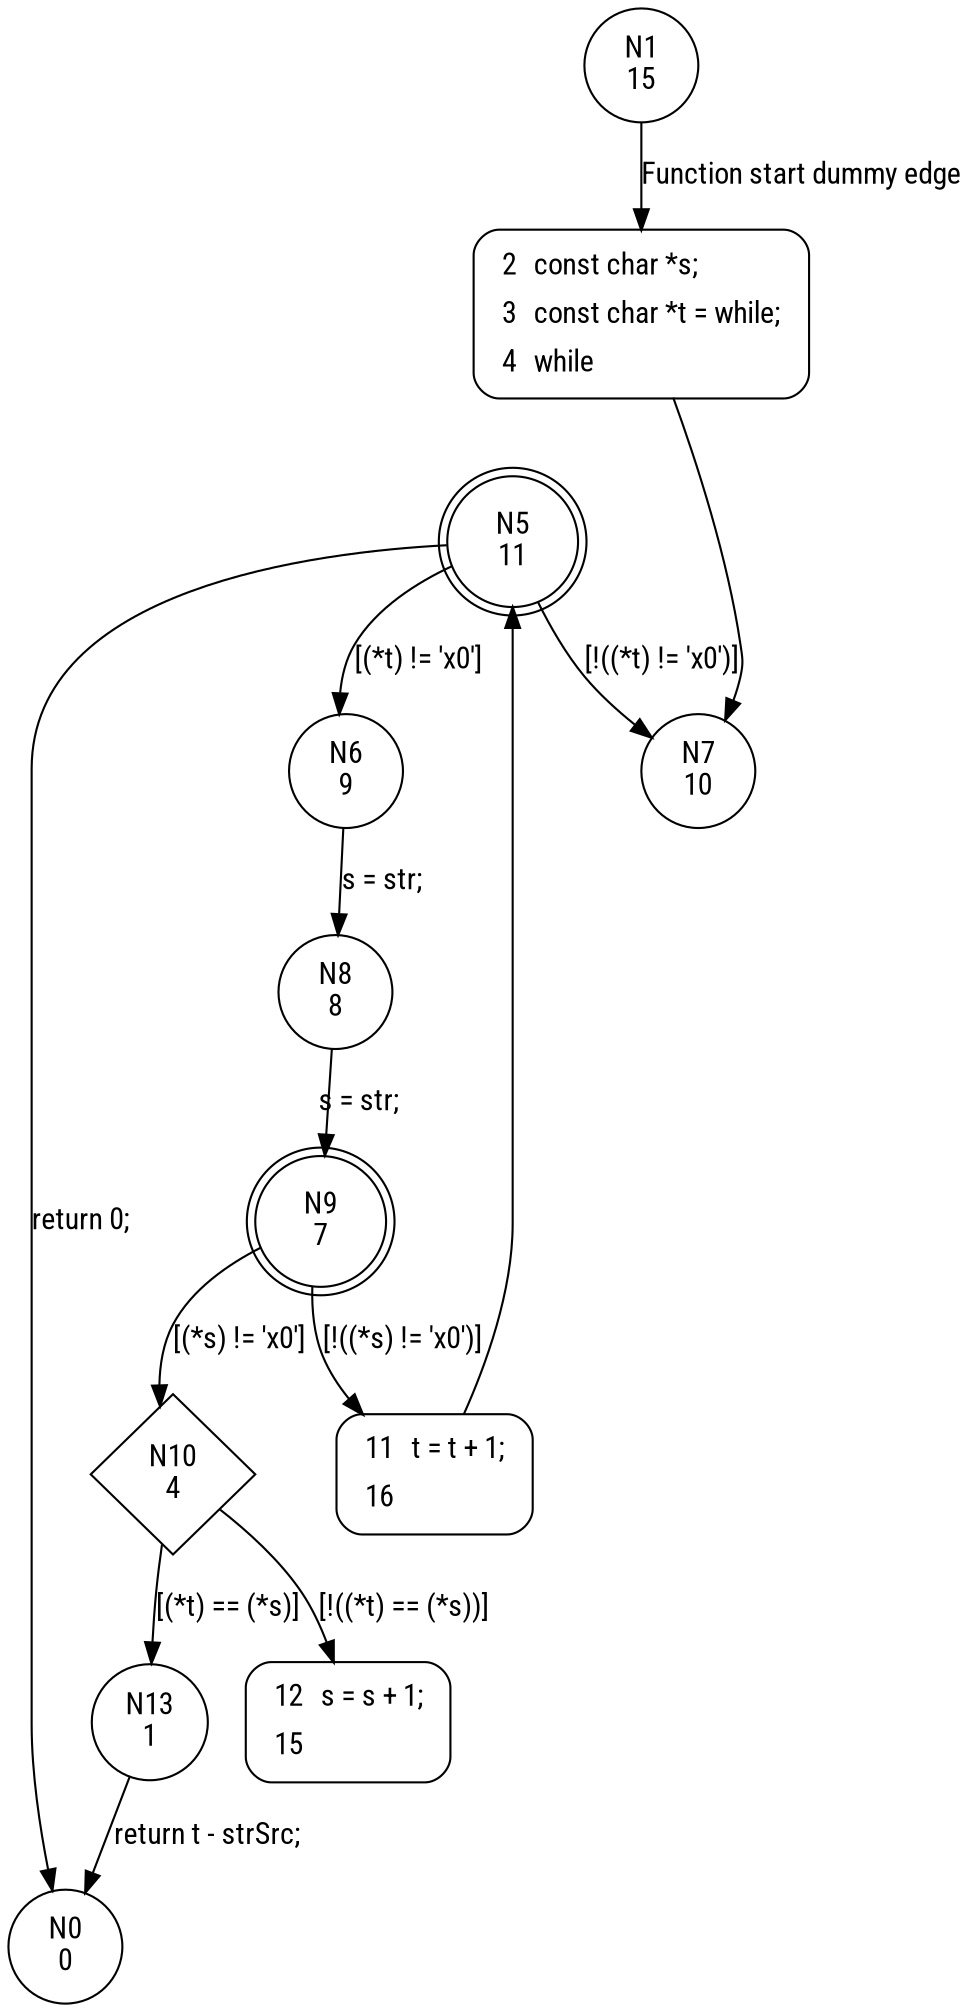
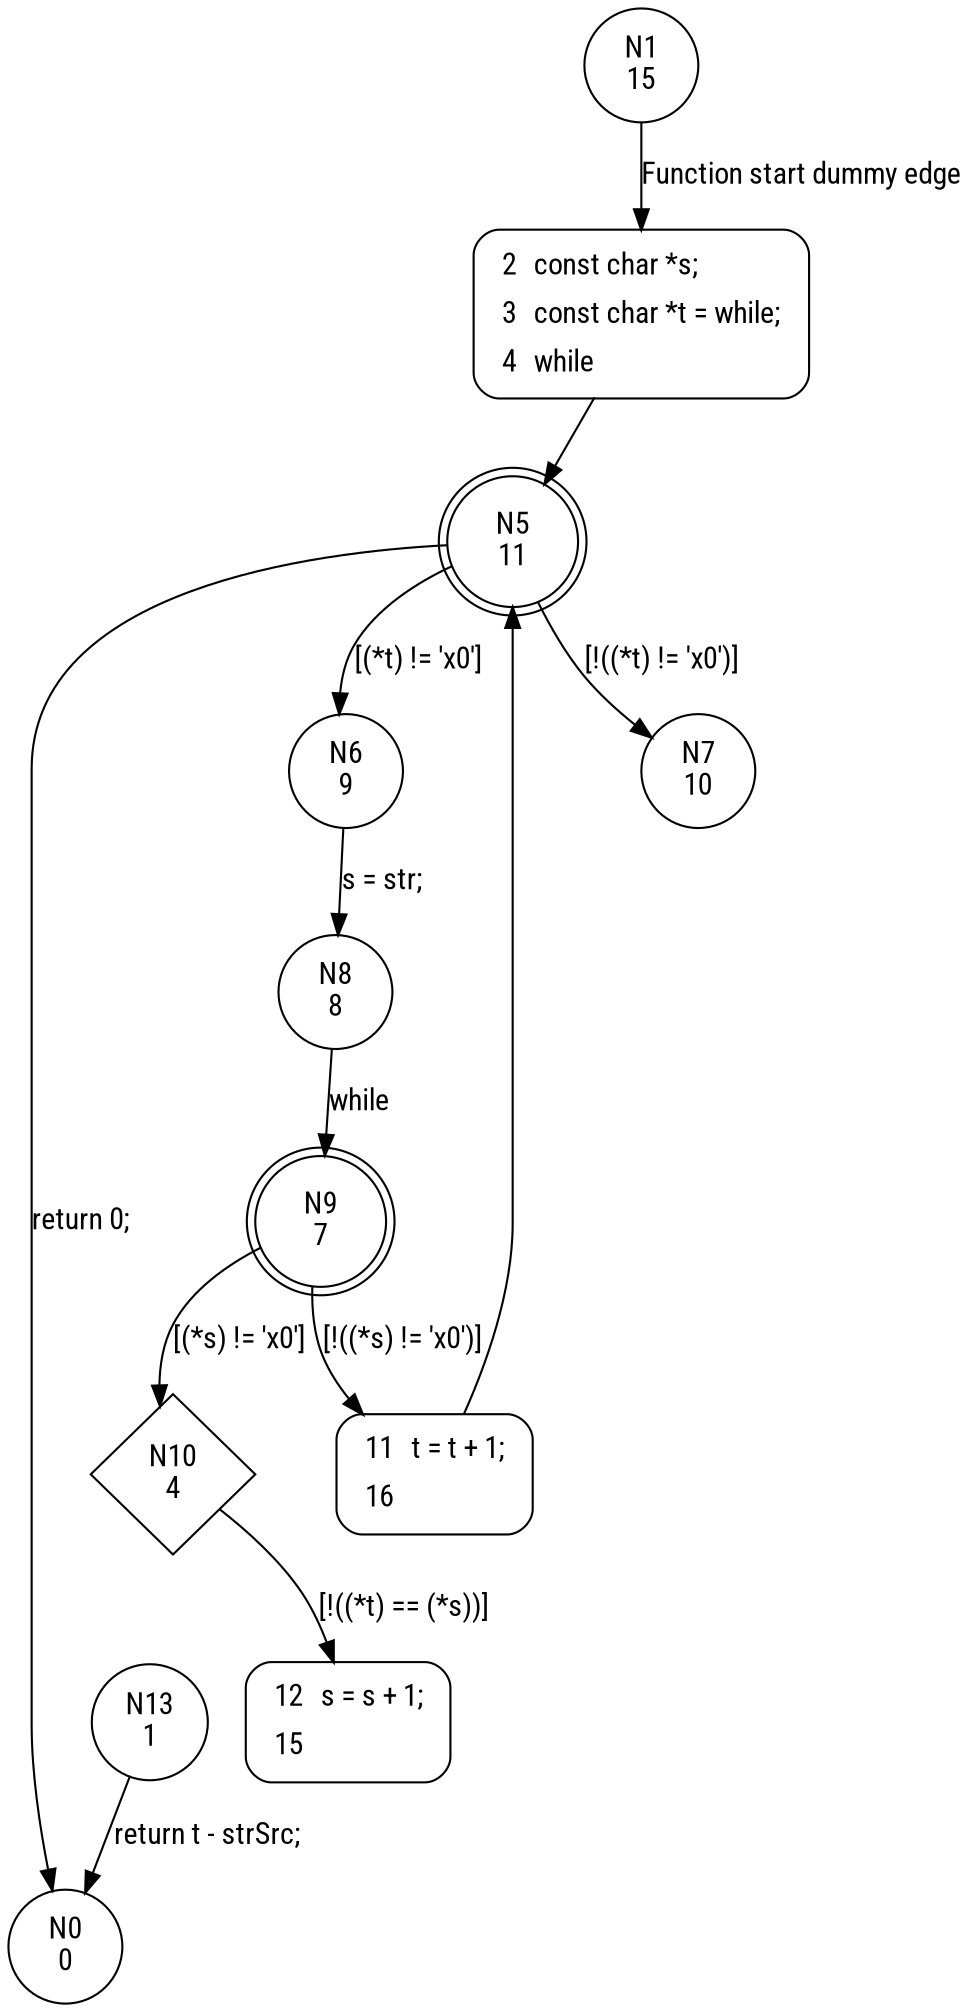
edge "2" -> "N7 10": now "2" -> "N5 11"
edge "N8 8" -> "N9 7": label "s = str;" -> "while"
edge "N10 4" -> "N13 1": removed, label "[(*t) == (*s)]"
